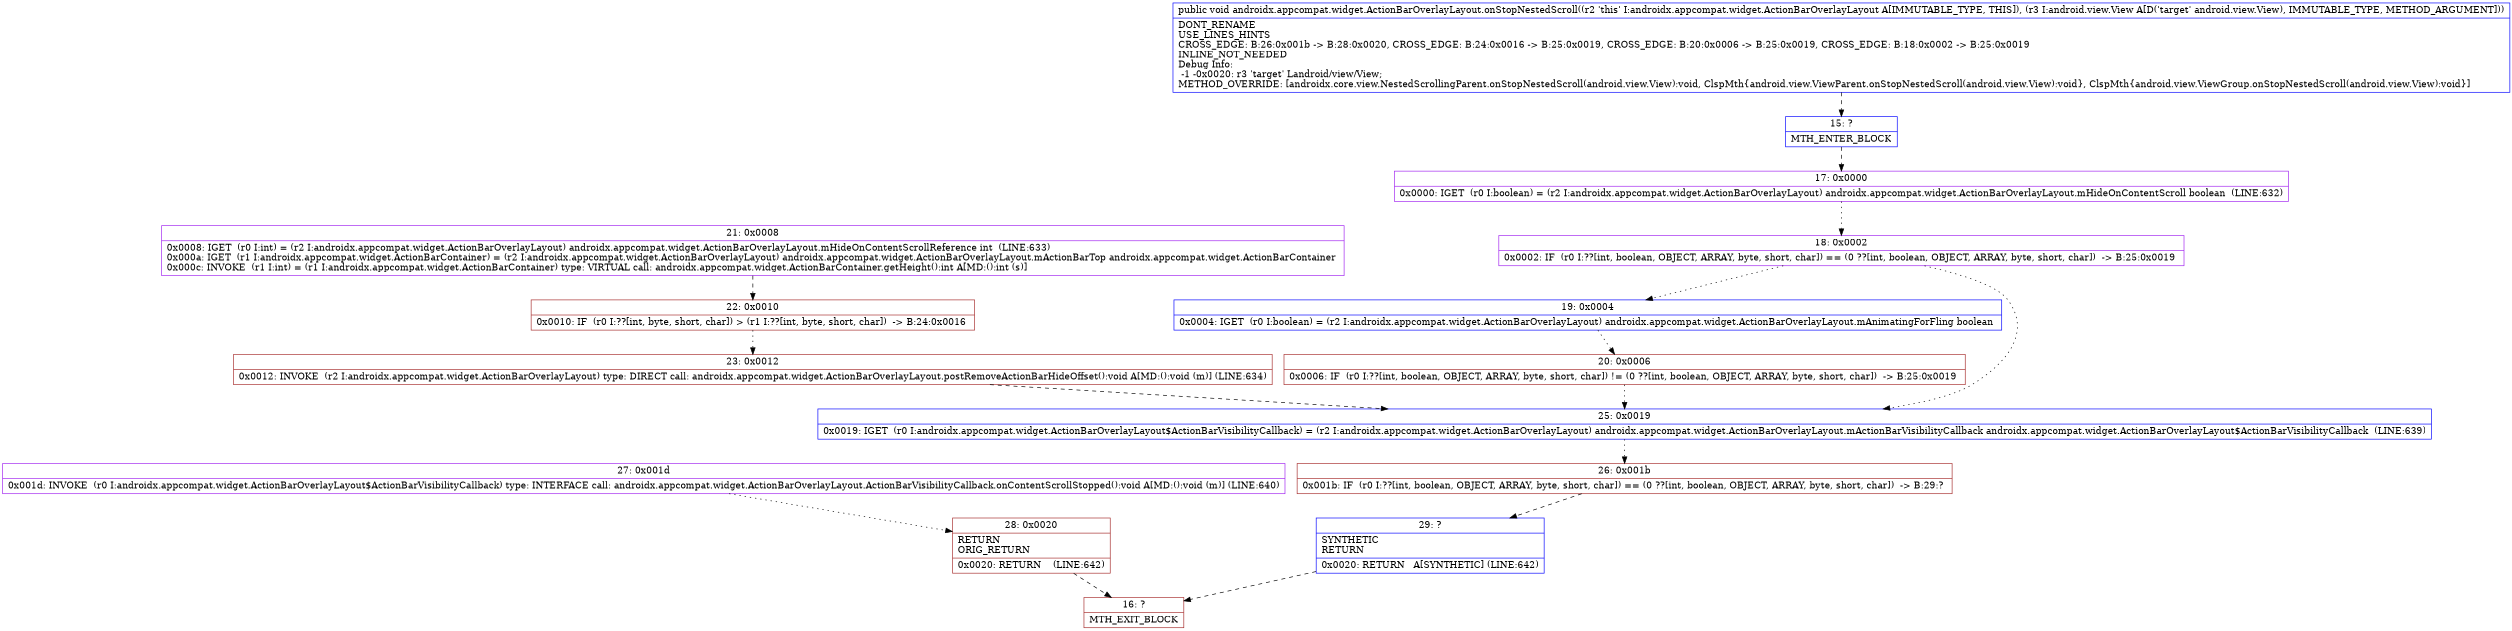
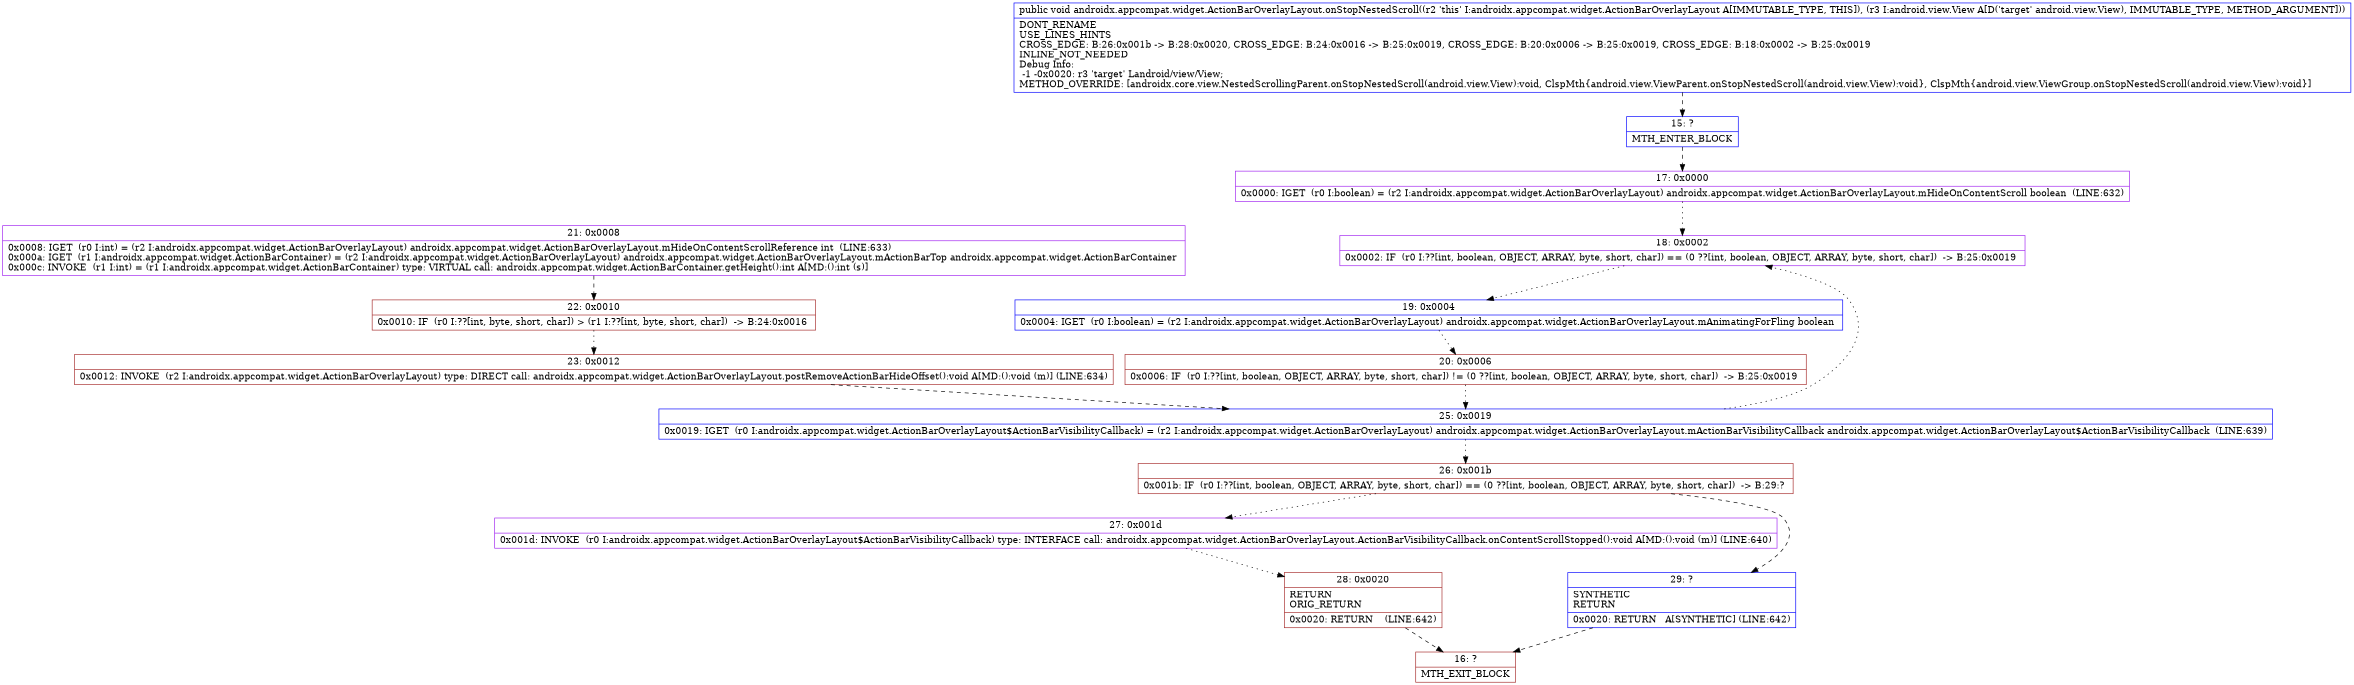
edge "18: 0x0002" -> "25: 0x0019": reversed
edge "26: 0x001b" -> "27: 0x001d": added
